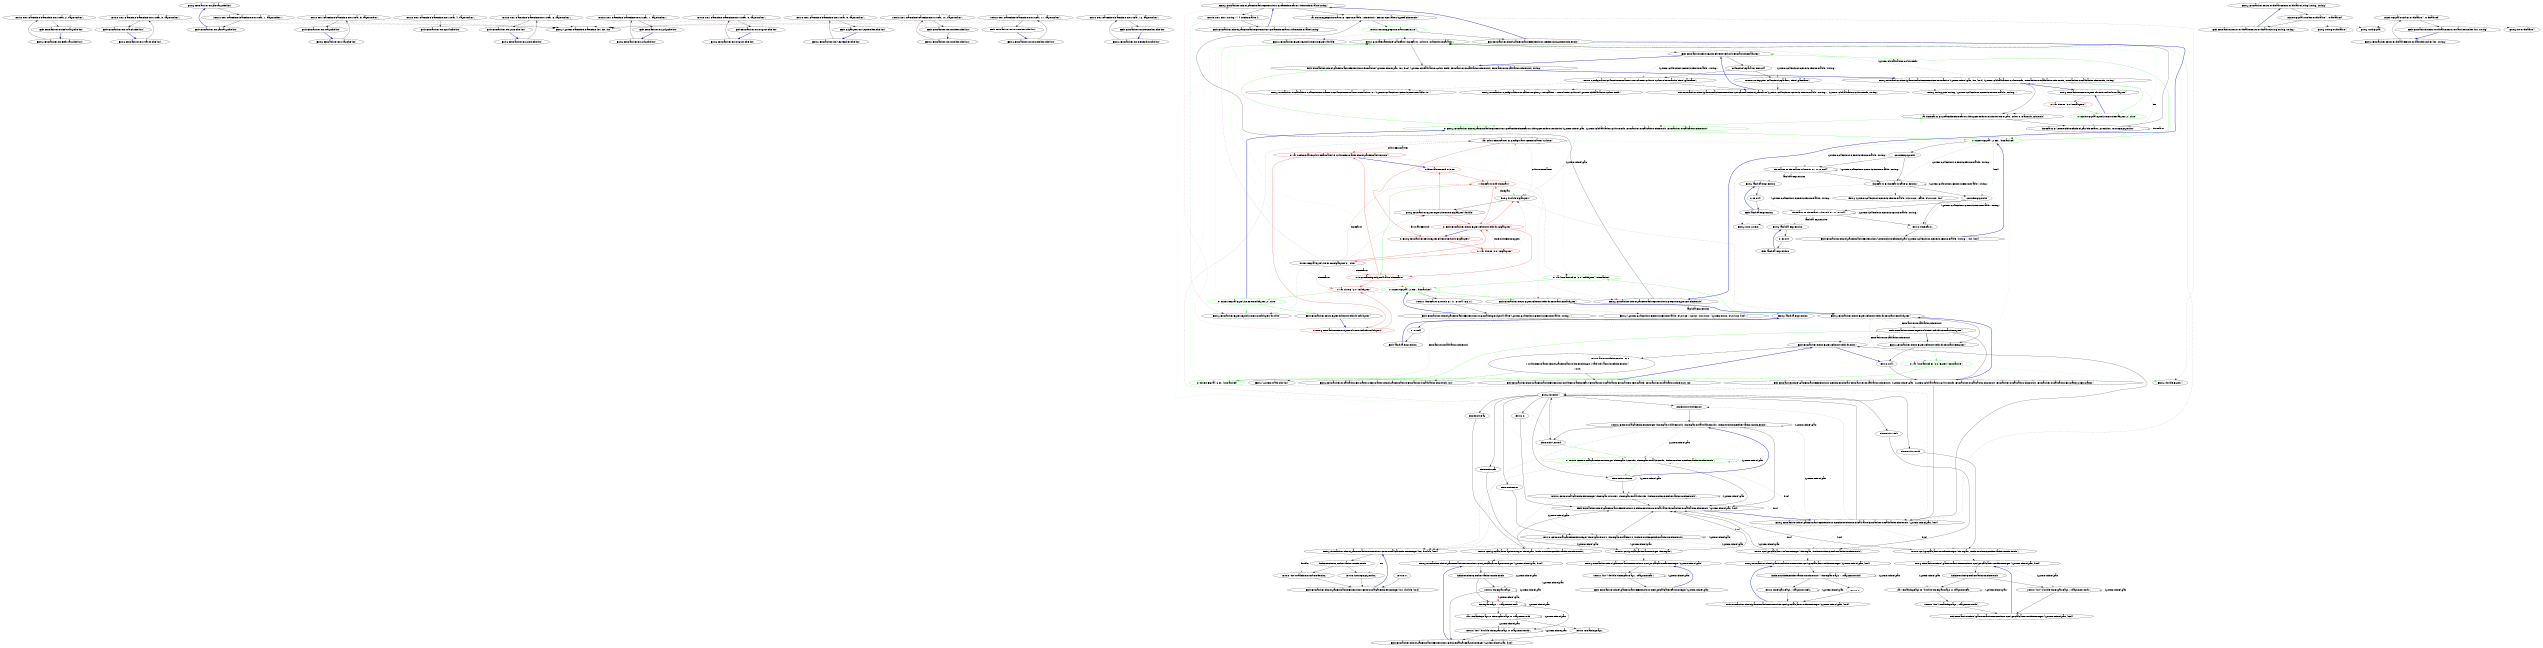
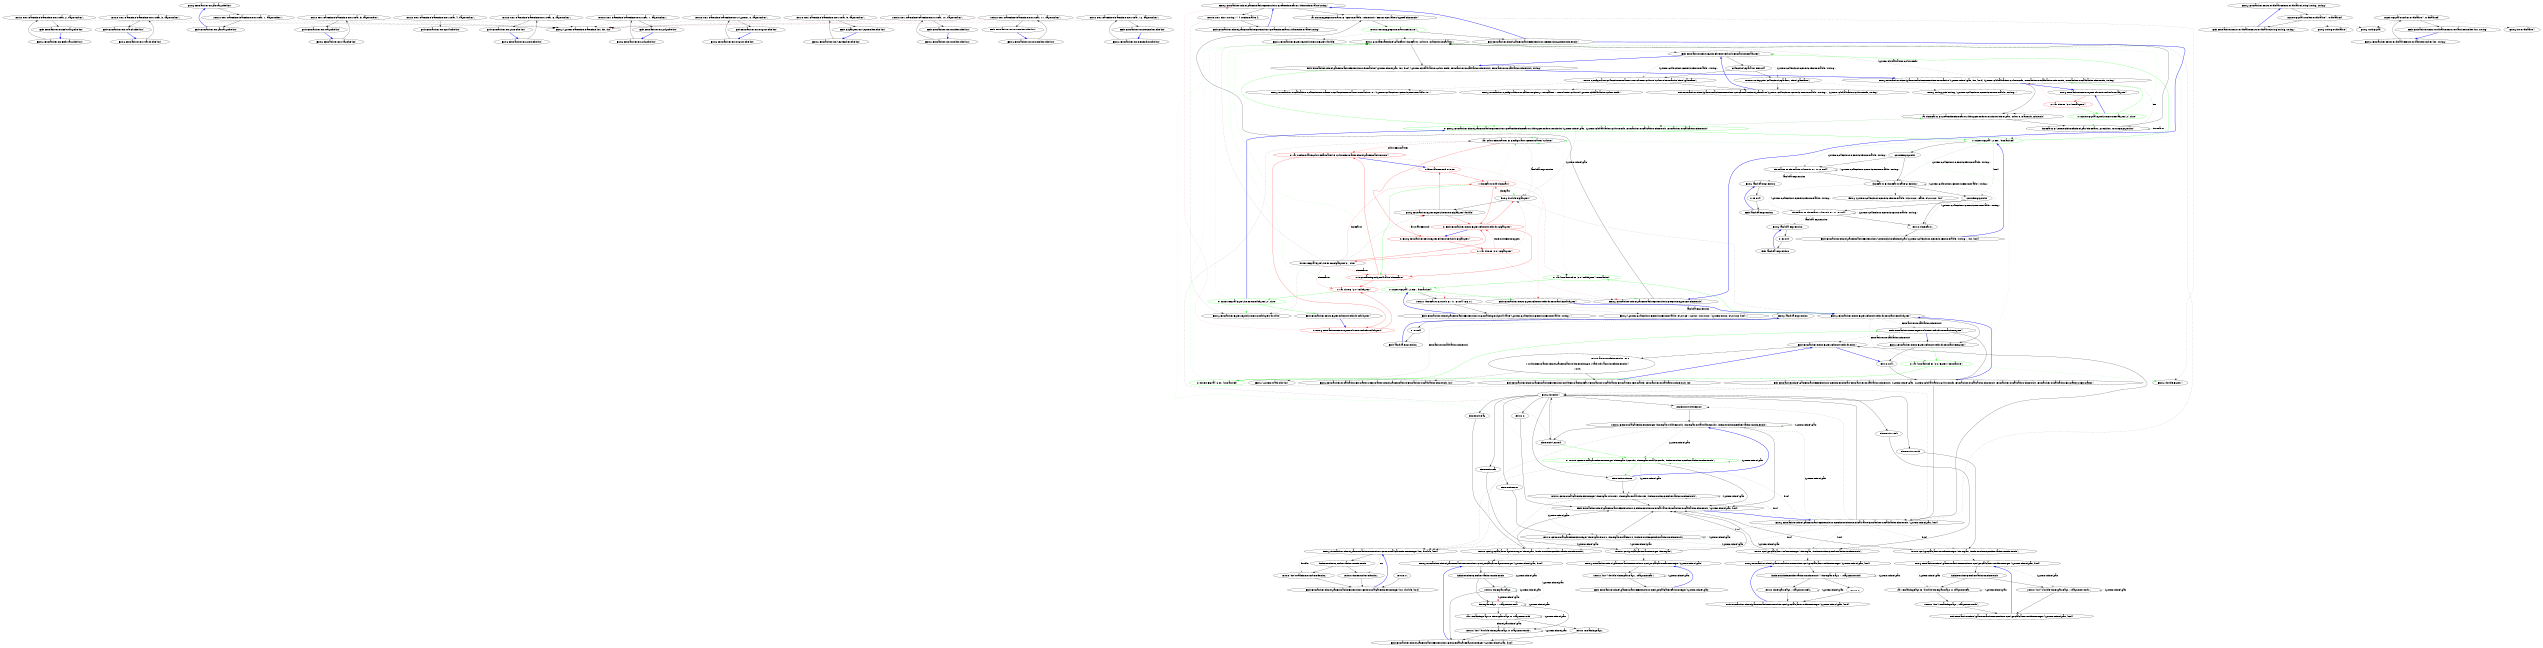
node "return new DateTime(DateTime.Now.Year, 8, dayNumber);": label "return new DateTime(DateTime.Now.Year, 8, dayNumber);" -> "return new DateTime(DateTime.Now.System, 8, dayNumber);"
edge "var cultureFormatter = Configurator.GetFormatter(culture)" -> "Entry double.Gigabytes()": label "cultureFormatter" -> "lambda expression"
node "Entry Unk.Where": removed
edge "0: IsContainingOnlyNullValue(timeParts)" -> "0: Assert.Equal(''2 KB'', humanized)": now "0: IsContainingOnlyNullValue(timeParts)" -> "return (timeParts.Count(x => x != null) == 0);"
node "return countEmptyUnits;": label "return countEmptyUnits;" -> "return timeNumberOfUnits;"
edge "var remainingDays = timespan.Days % _daysInAWeek" -> "return (int)((double)timespan.Days % _daysInAMonth);": label "System.TimeSpan" -> "TimeSpan.TimeSpan"
